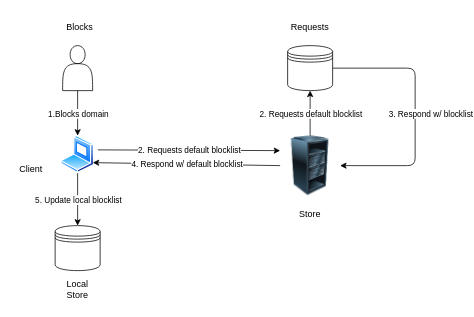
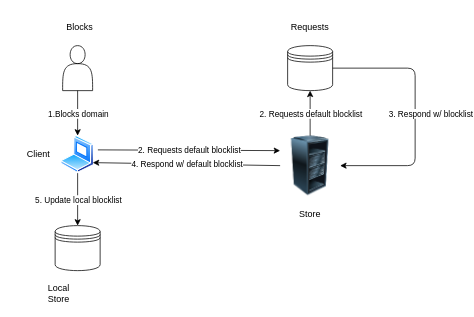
node "Client": moved (31, 169) -> (38, 154)
node "Local Store": moved (78, 289) -> (59, 293)
